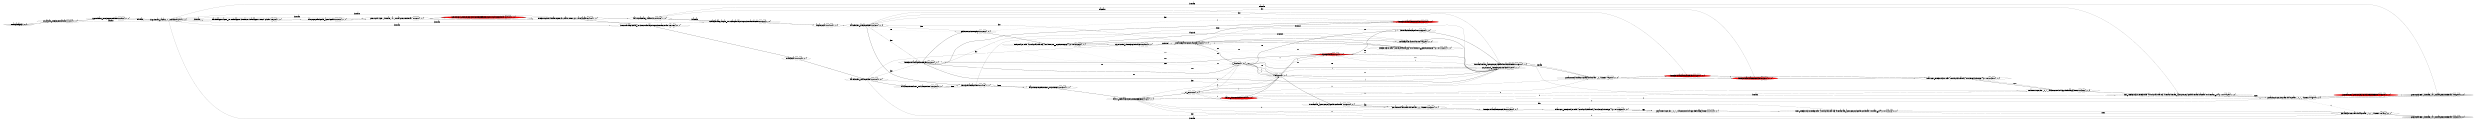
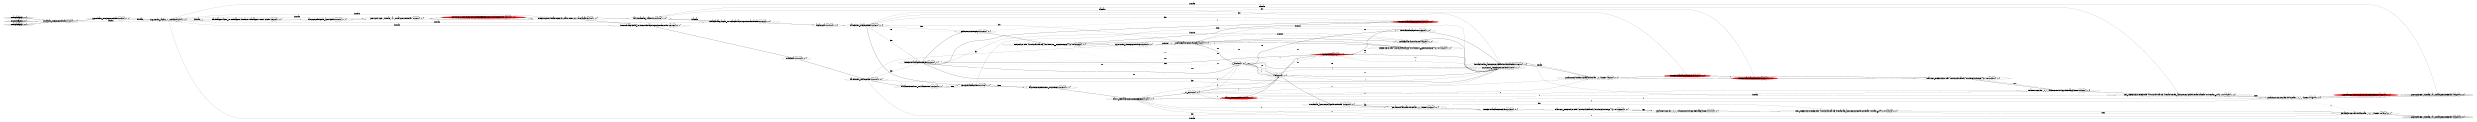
node "testParticipantFlapping['0', '1', '0']": added
node "testControllerFlapping['0', '0', '1']": added
